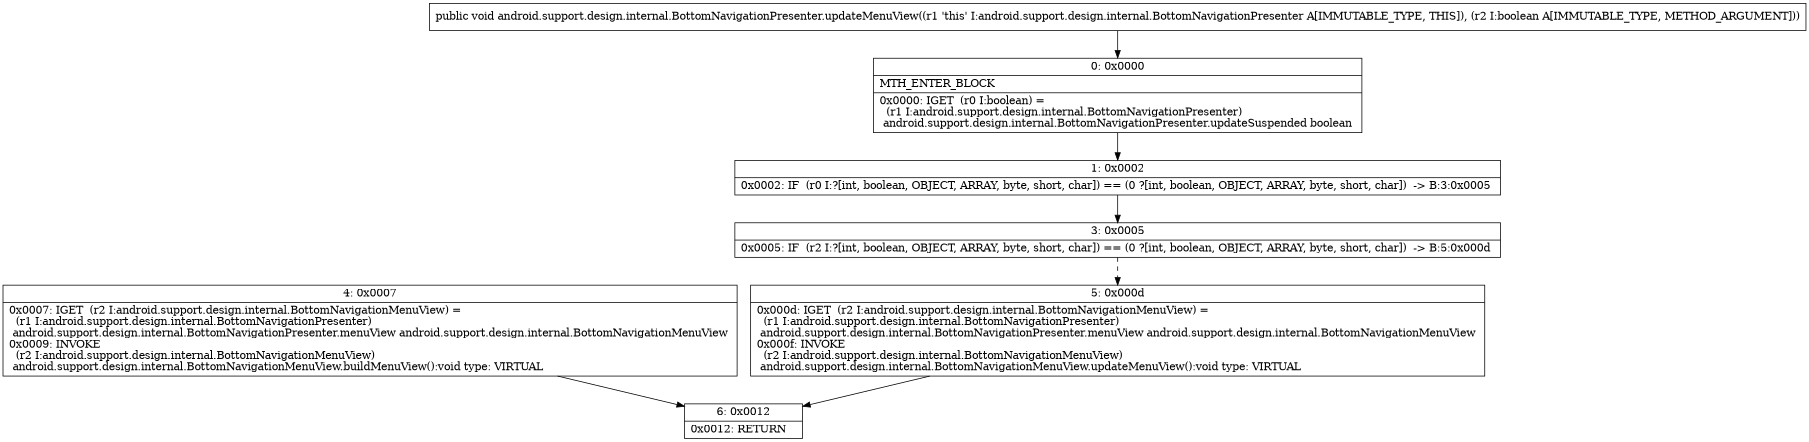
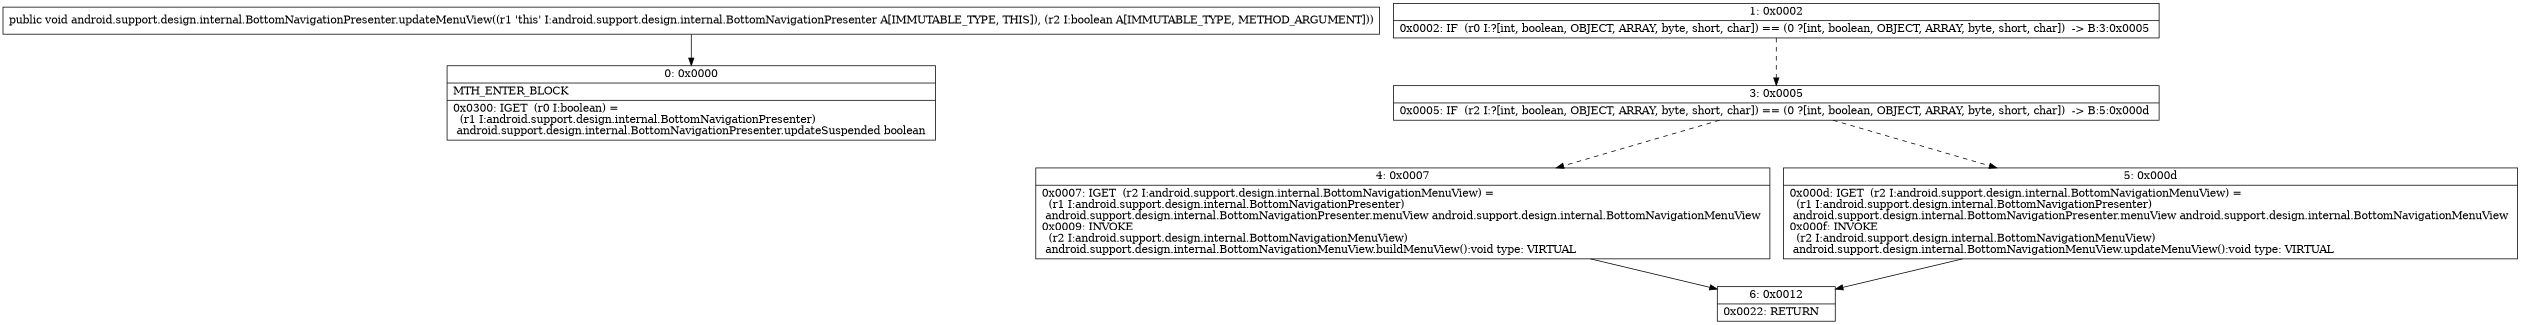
node "0: 0x0000": text "0x0000: IGET  (r0 I:boolean) =" -> "0x0300: IGET  (r0 I:boolean) ="
edge "0: 0x0000" -> "1: 0x0002": removed
edge "3: 0x0005" -> "4: 0x0007": added
edge "1: 0x0002" -> "3: 0x0005": style solid -> dashed
node "6: 0x0012": text "0x0012: RETURN" -> "0x0022: RETURN"
